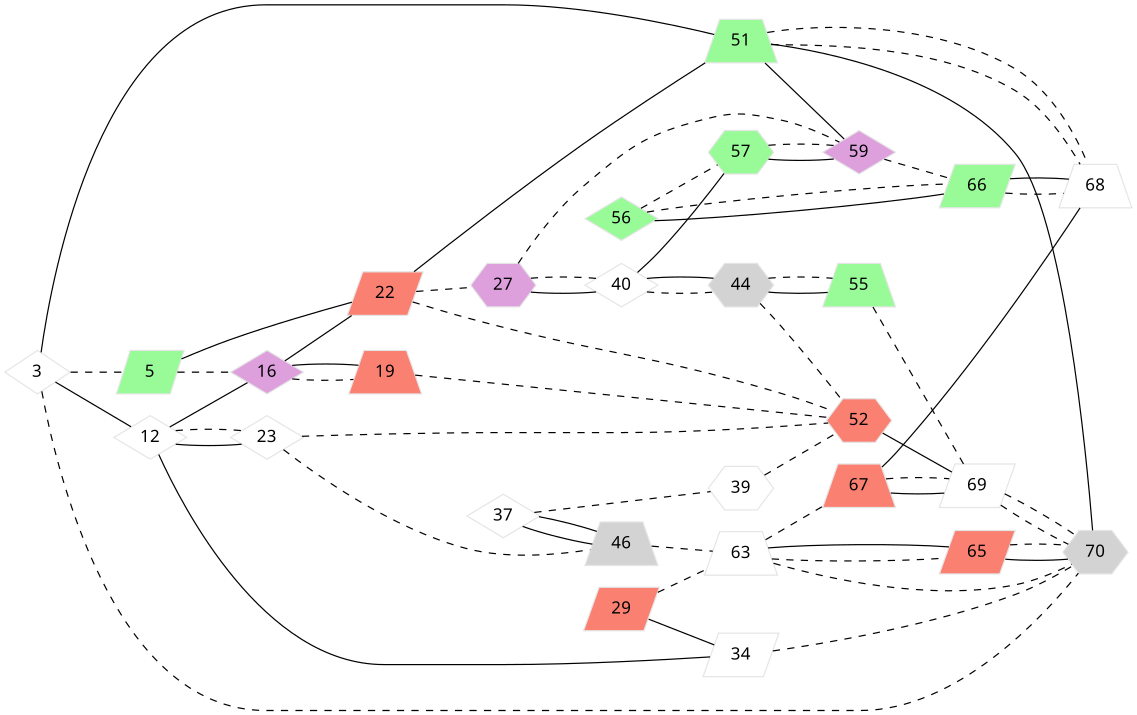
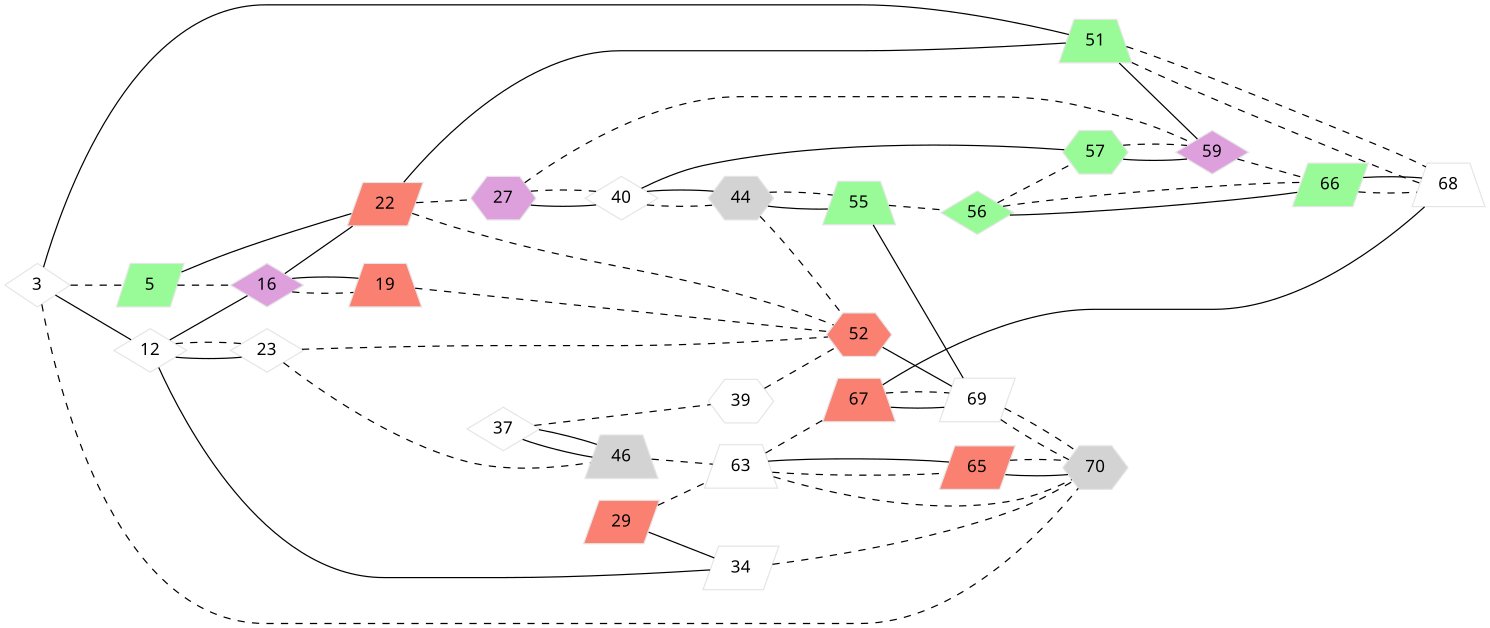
edge "51" -- "70": removed
edge "55" -- "56": added
edge "55" -- "69": style dashed -> solid
